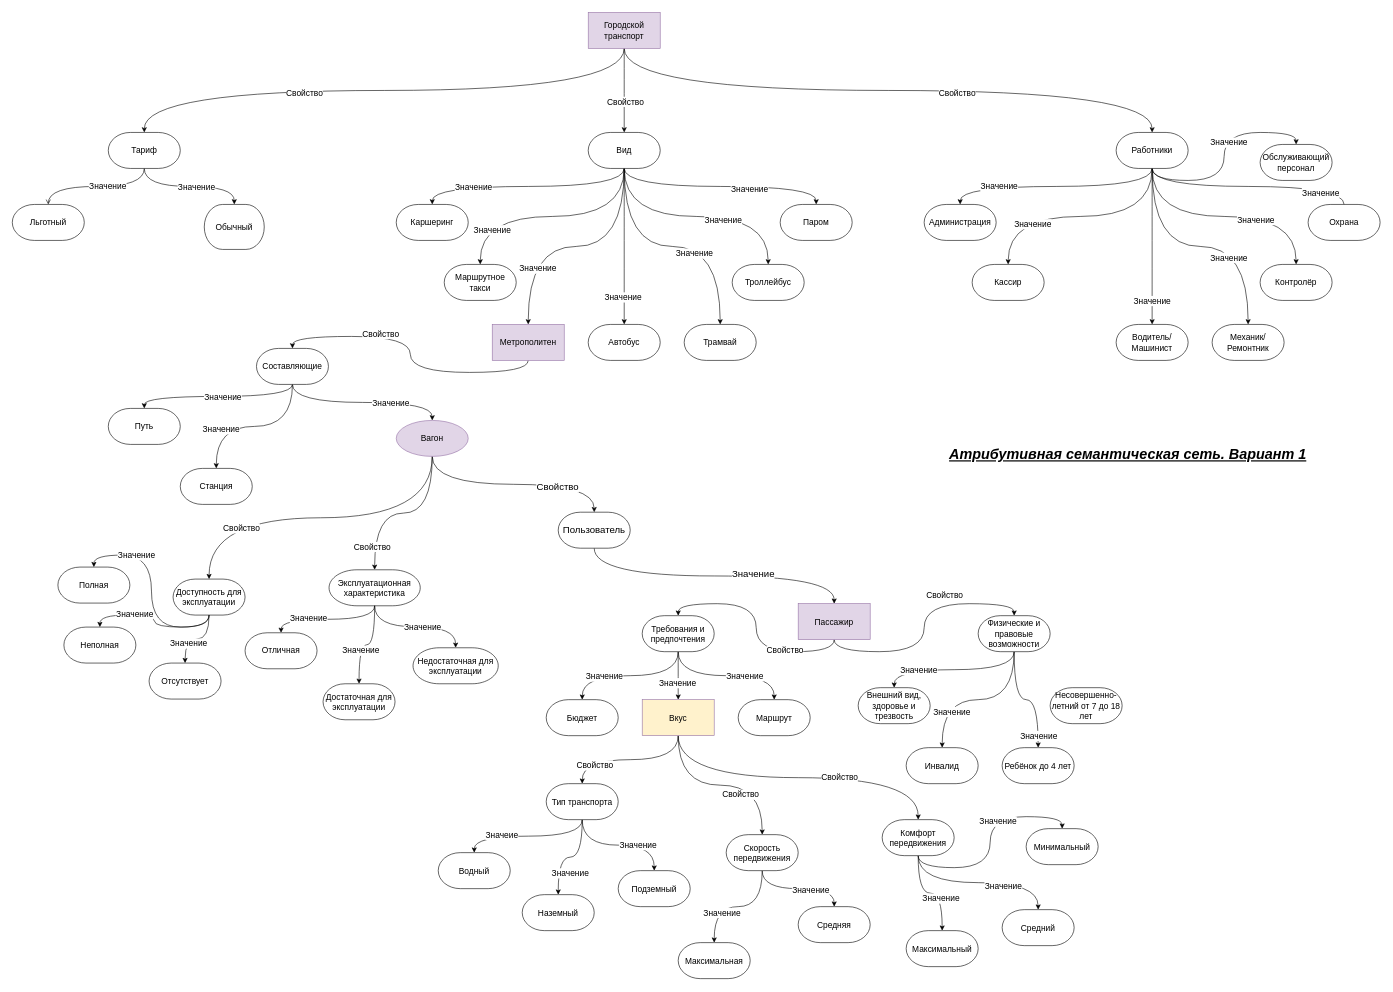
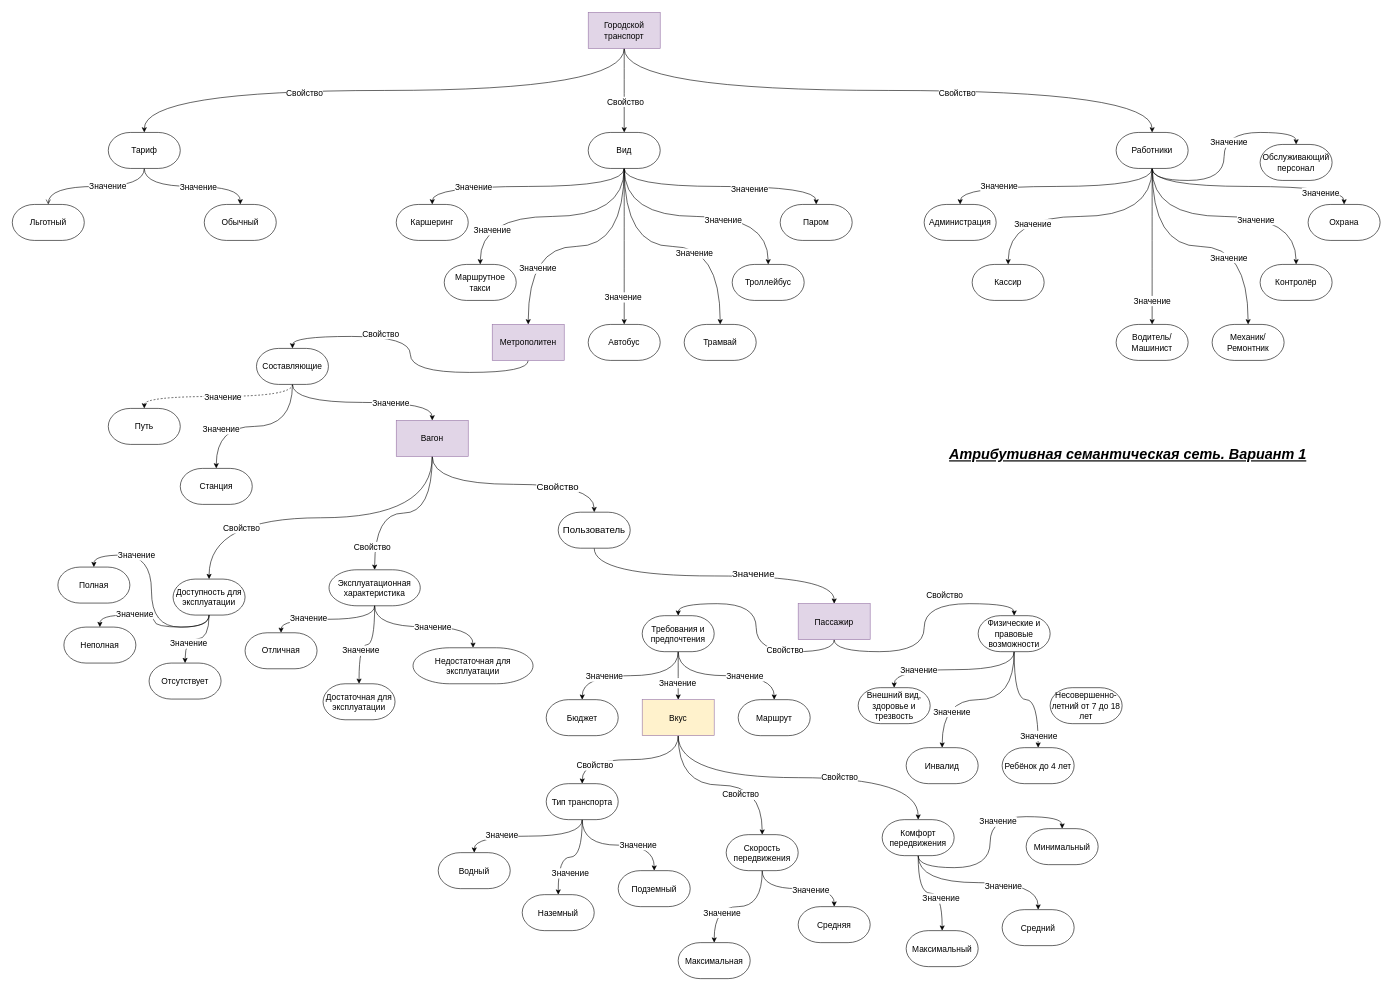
edge "Работники" -- "Охрана": arrowhead none -> classic
node "Обычный": size 60x45 -> 72x36
edge "Составляющие" -> "Путь": style solid -> dashed
node "Вагон": shape ellipse -> rectangle
node "Недостаточная для эксплуатации": size 85x36 -> 120x36
